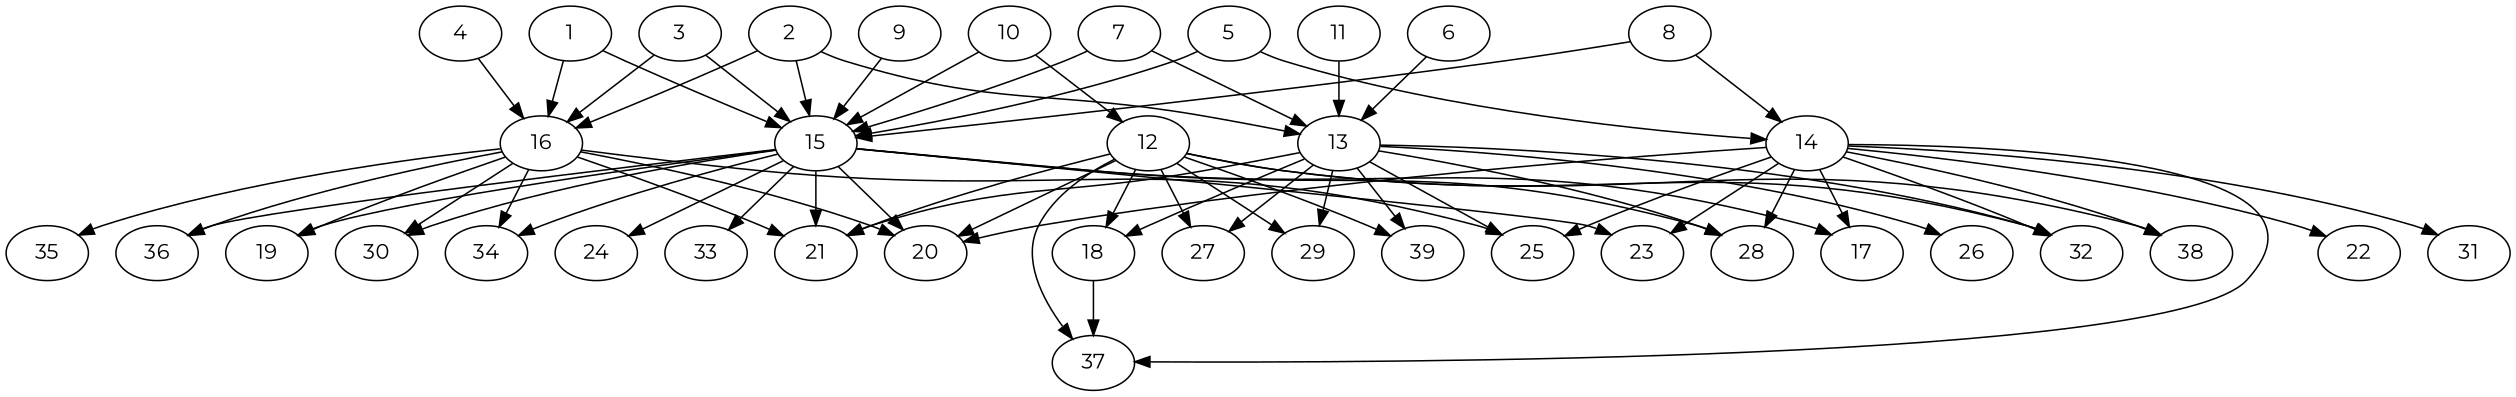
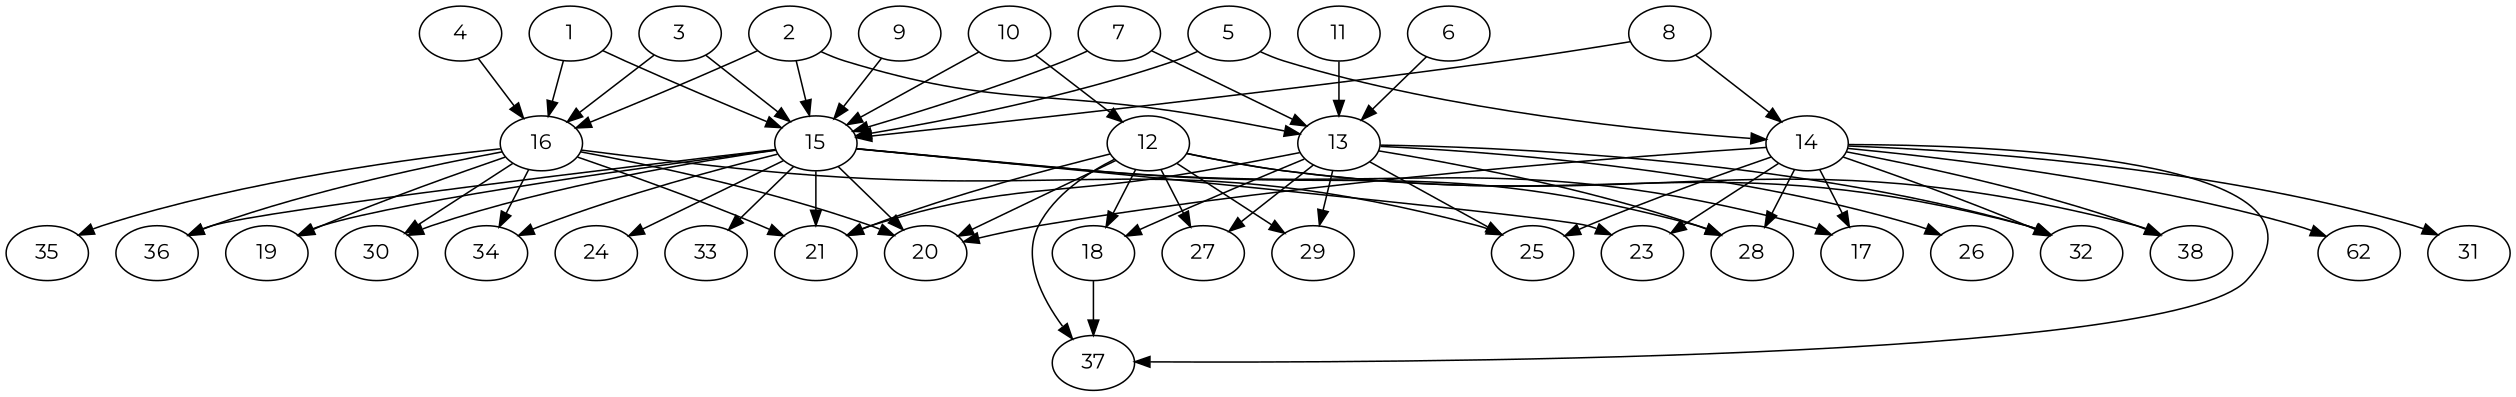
node "39": removed
node "22": label "22" -> "62"
